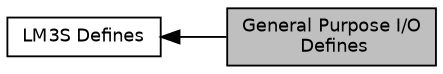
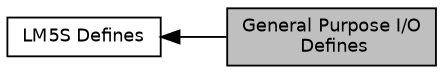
node "LM3S Defines": label "LM3S Defines" -> "LM5S Defines"
